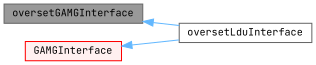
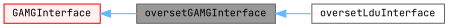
edge "oversetLduInterface" -> "GAMGInterface": now "oversetGAMGInterface" -> "GAMGInterface"
